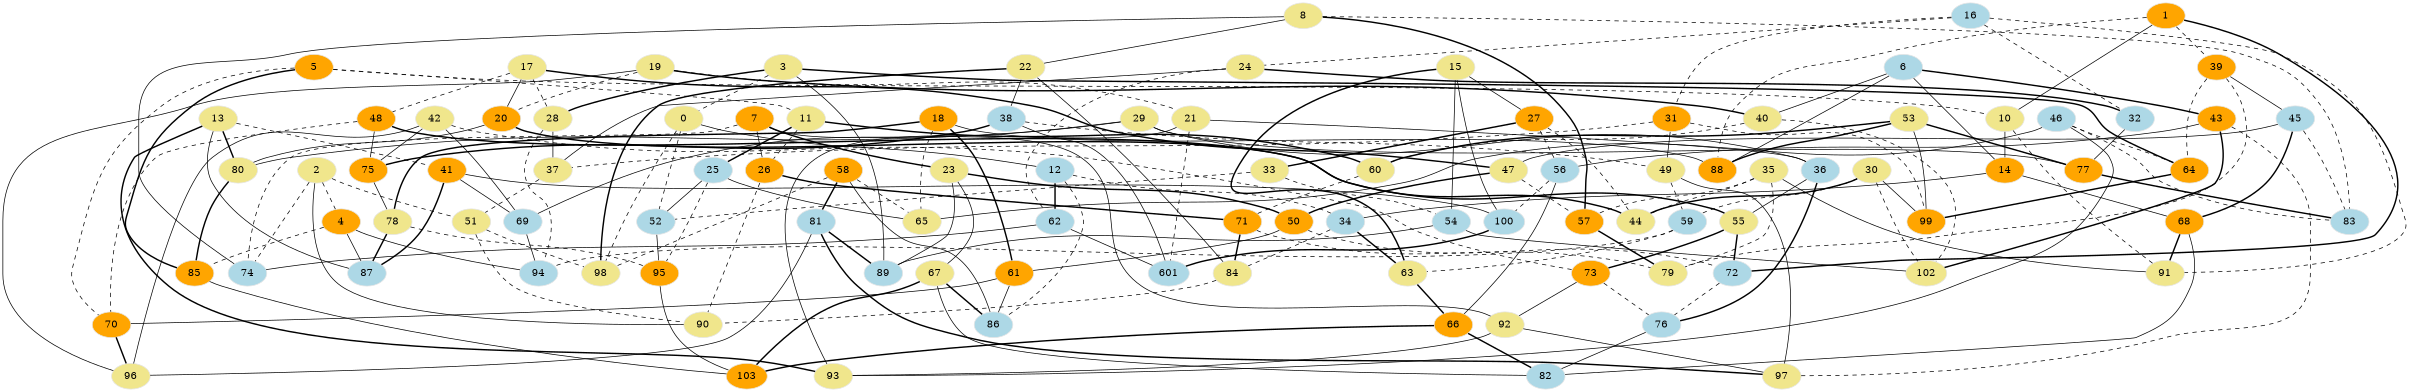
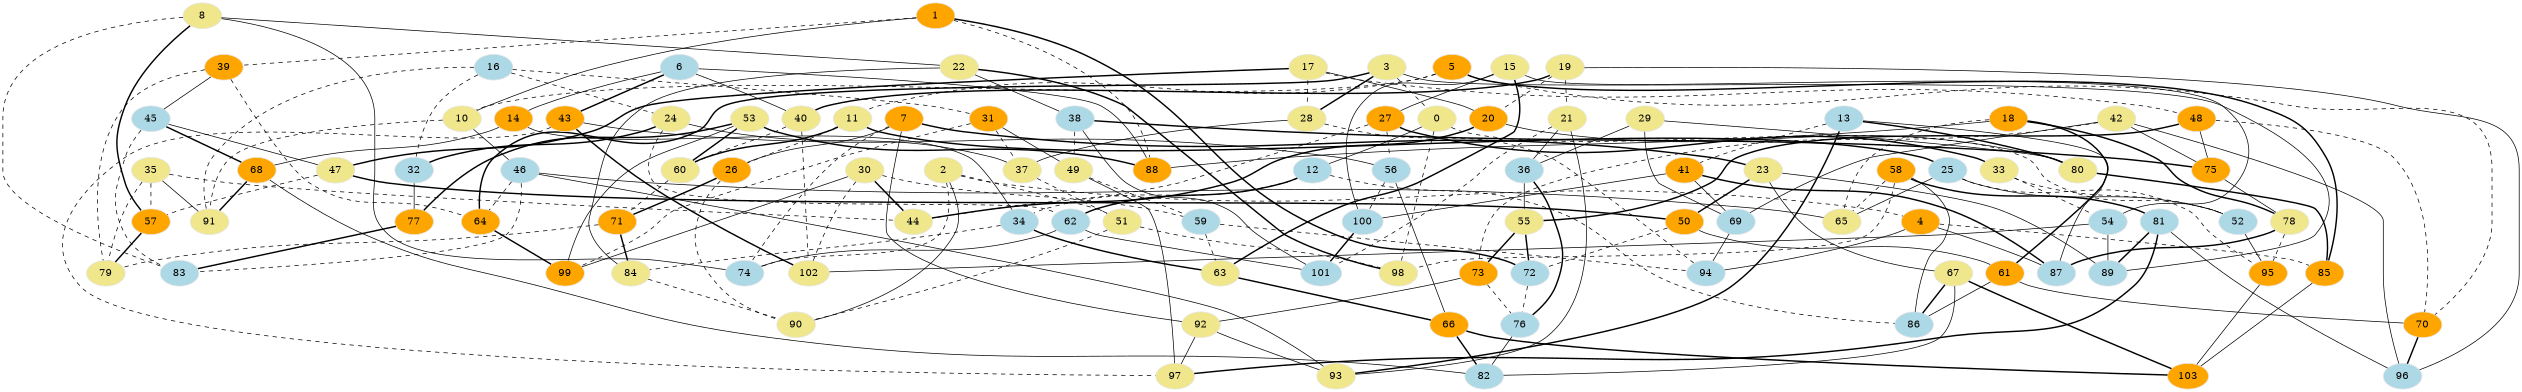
node "13": fillcolor khaki -> lightblue
edge "10" -- "14": now "10" -- "46"
edge "29" -- "77": removed
node "601": label "601" -> "101"
node "96": fillcolor khaki -> lightblue
